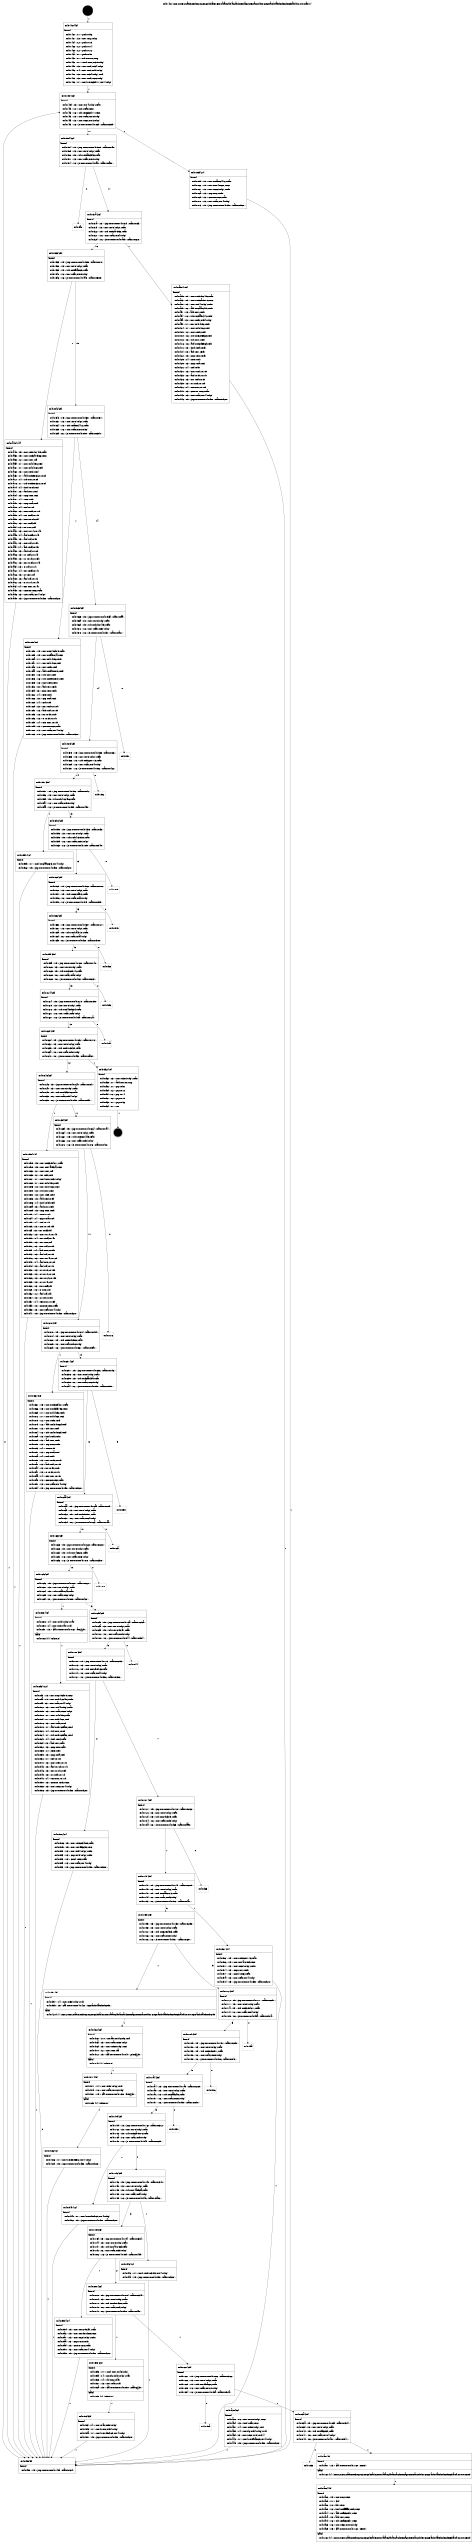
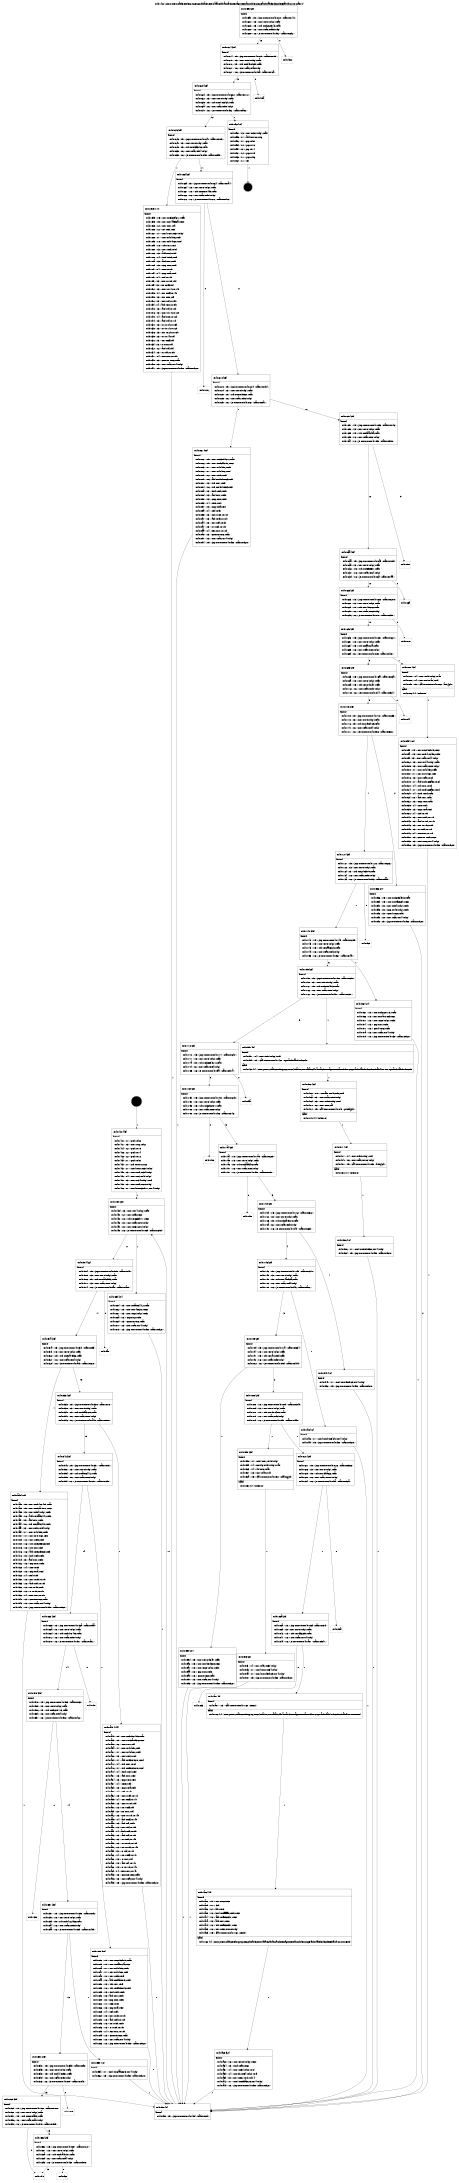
edge "0x4015e2 [25]" -> "0x4015fb [25]": now "0x4015e2 [25]" -> "0x401d75"
edge "0x401a06 [40]" -> "0x401a2e [32]": added, label "1"
